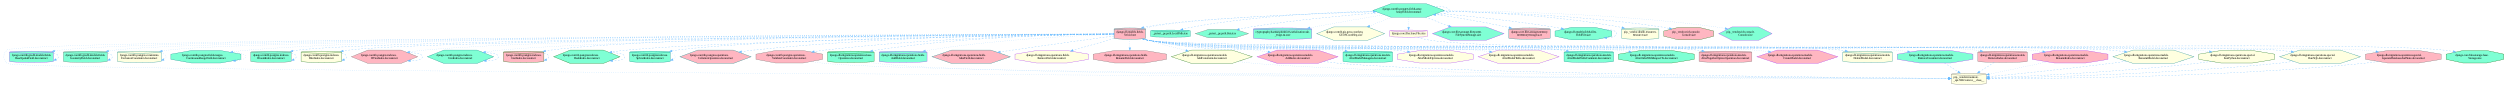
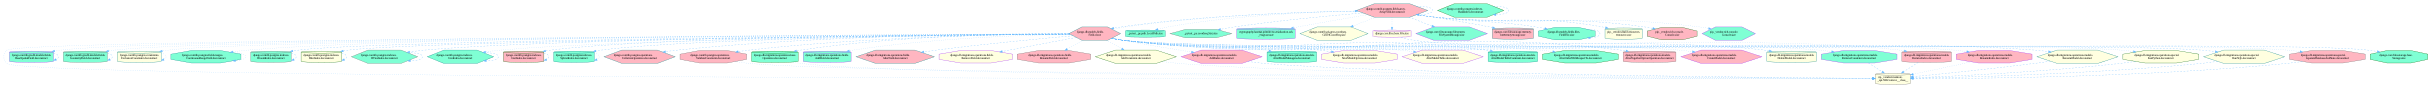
node "django.contrib.postgres.fields.array. ArrayField.deconstruct": fillcolor aquamarine -> lightpink
edge "django.contrib.postgres.fields.array. ArrayField.deconstruct" -> "_pytest._py.path.LocalPath.size": style dashed -> dotted
node "django.db.models.fields. Field.clone": shape cylinder -> hexagon
node "_pytest._py.path.Stat.size": label "_pytest._py.path.Stat.size" -> "_pytest._py.coordseq.Stat.size"
edge "django.db.models.fields. Field.clone" -> "django.contrib.postgres.indexes. BTreeIndex.deconstruct": style dotted -> dashed
edge "django.db.models.fields. Field.clone" -> "django.contrib.postgres.indexes. HashIndex.deconstruct": removed
node "django.contrib.postgres.indexes. BTreeIndex.deconstruct": fillcolor lightpink -> aquamarine
